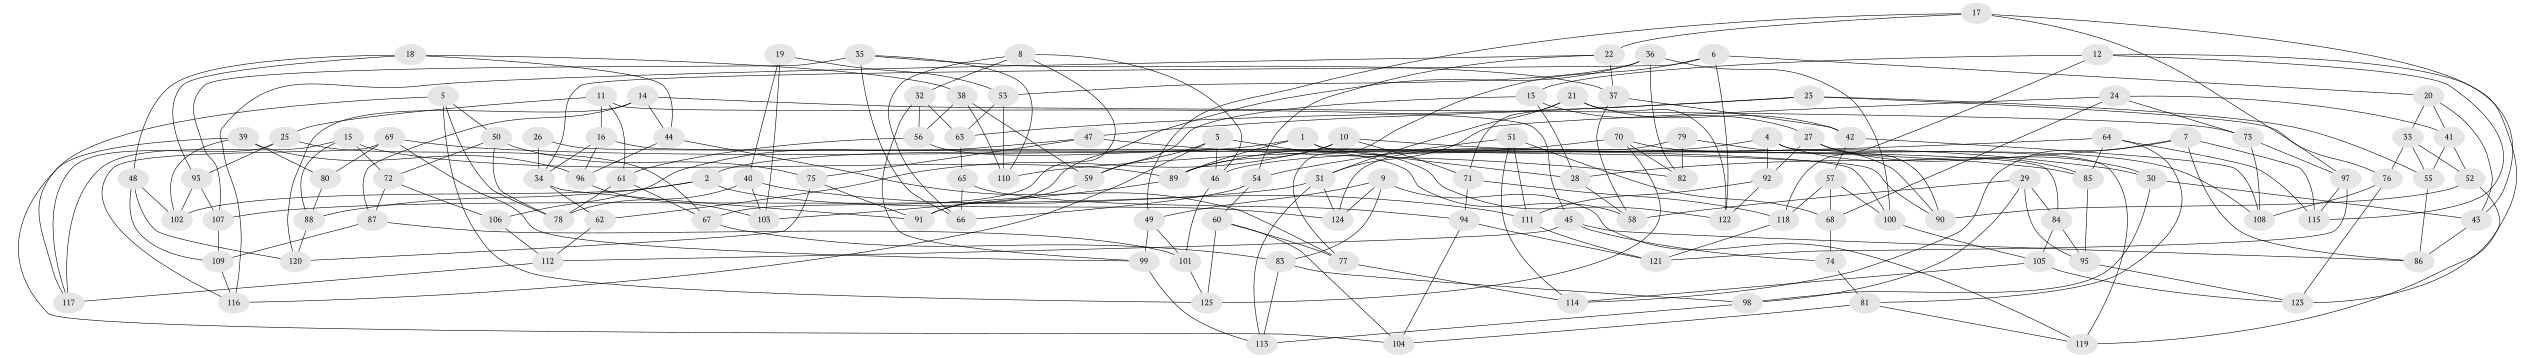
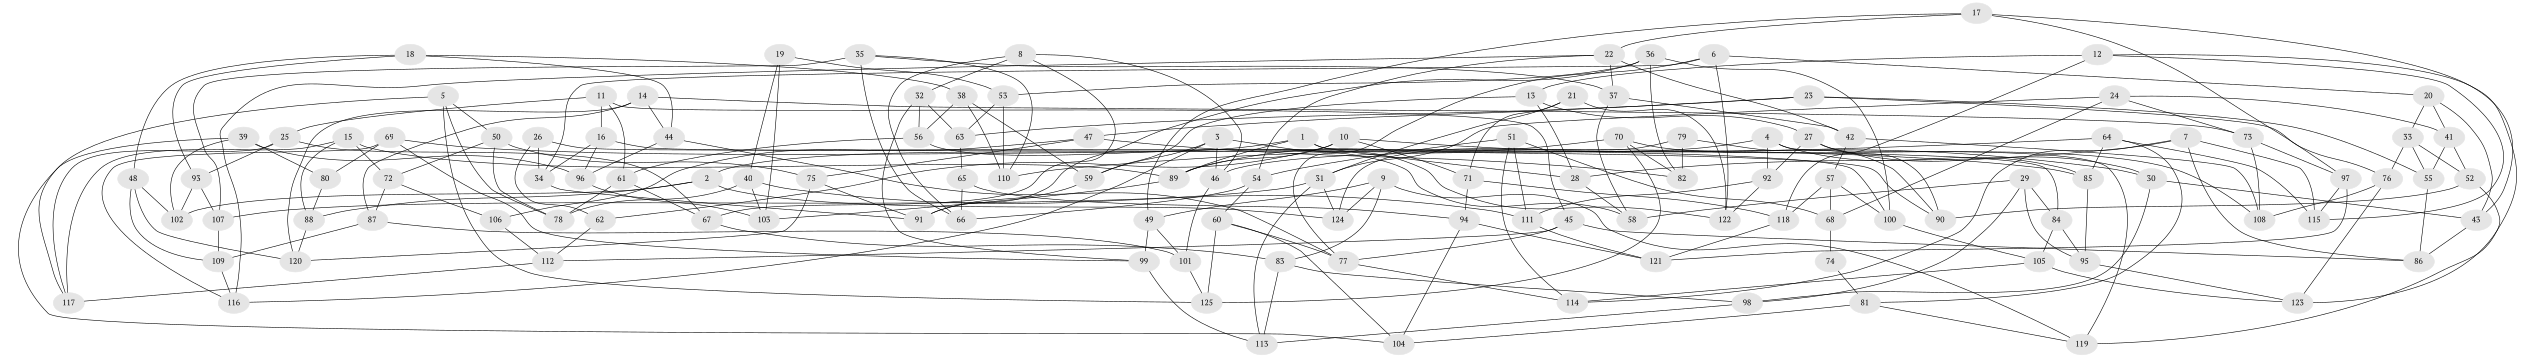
edge "21" -- "42": now "22" -- "42"
edge "34" -- "62": now "26" -- "62"
edge "45" -- "74": now "45" -- "77"
